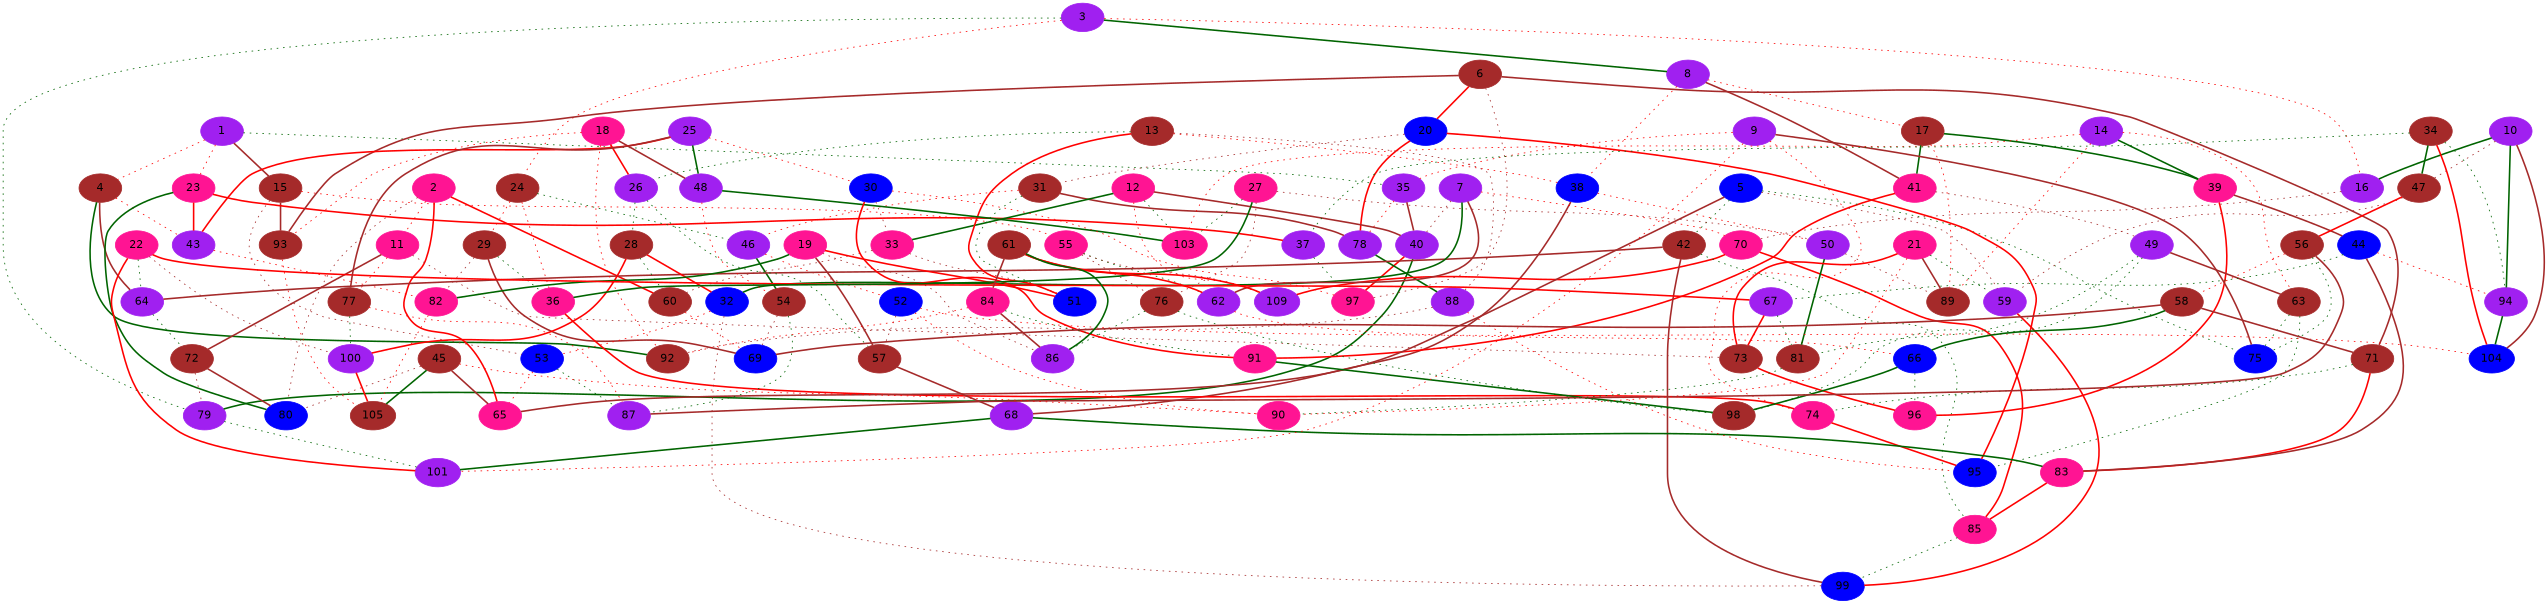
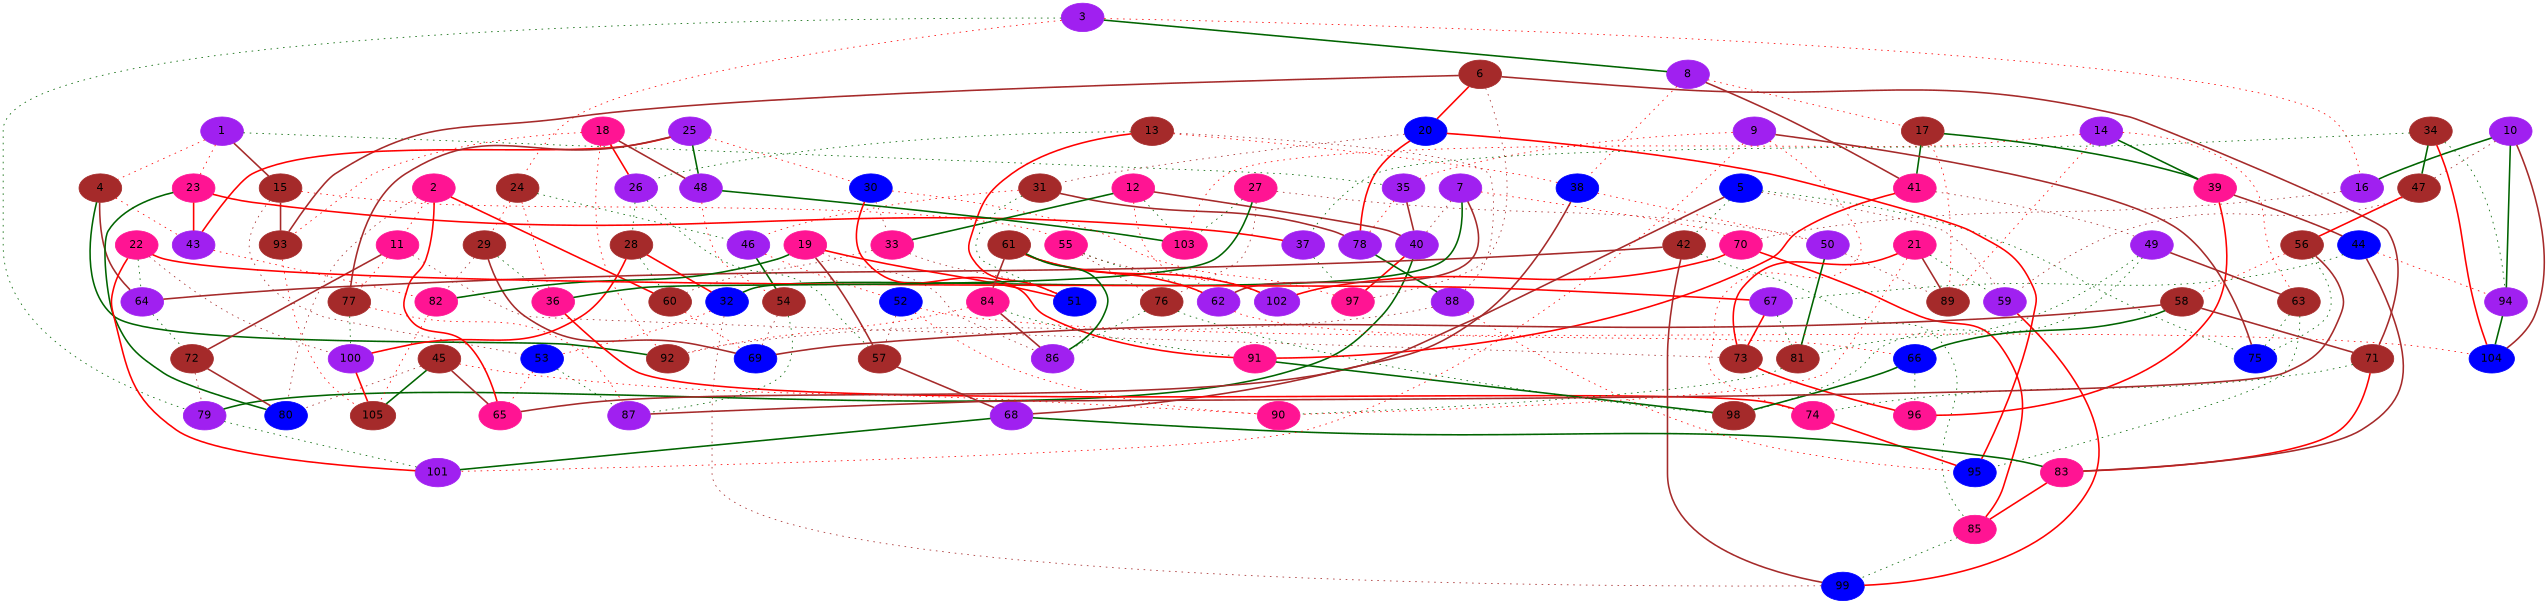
node "109": label "109" -> "102"
